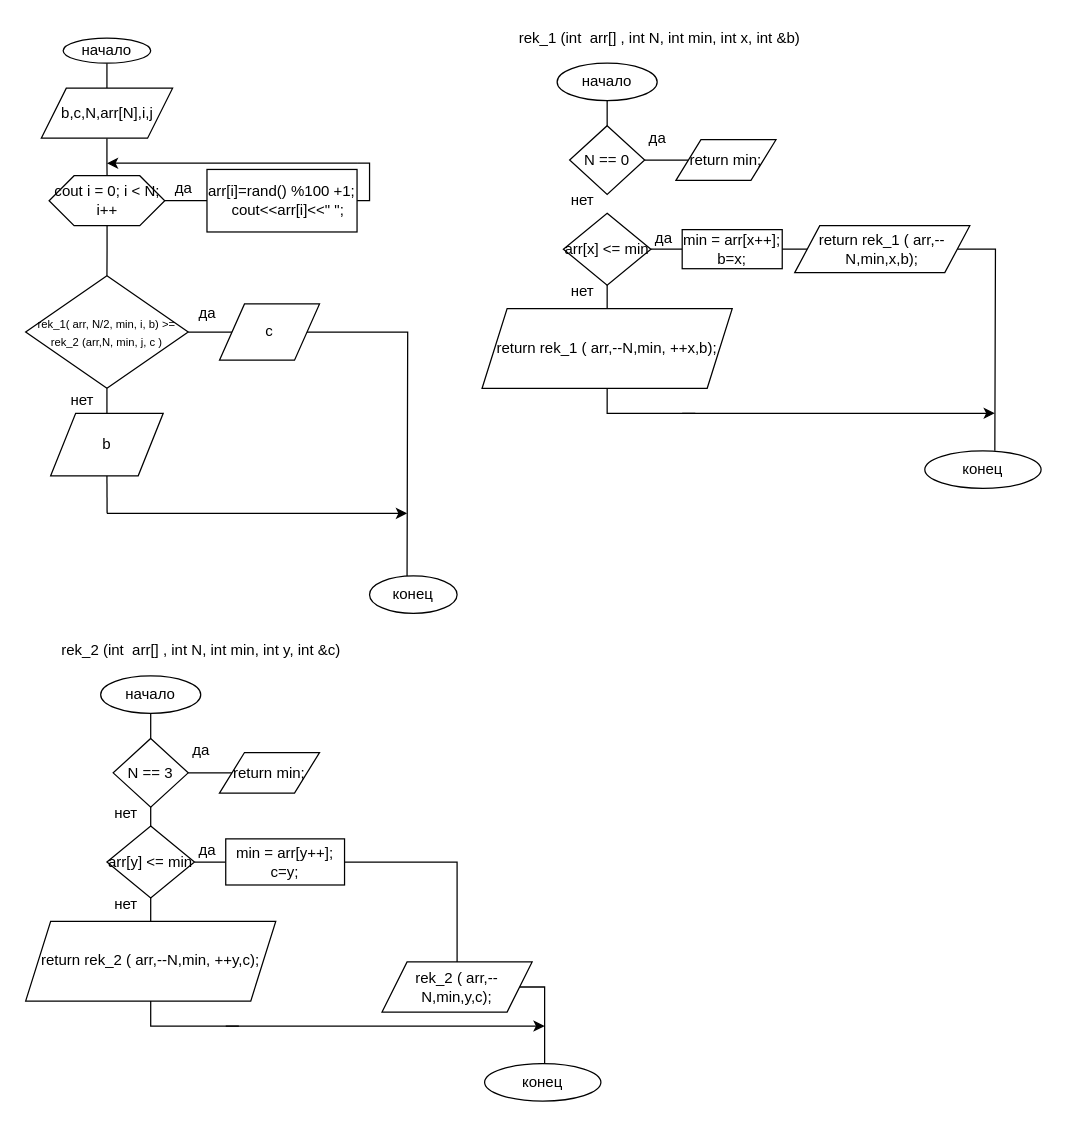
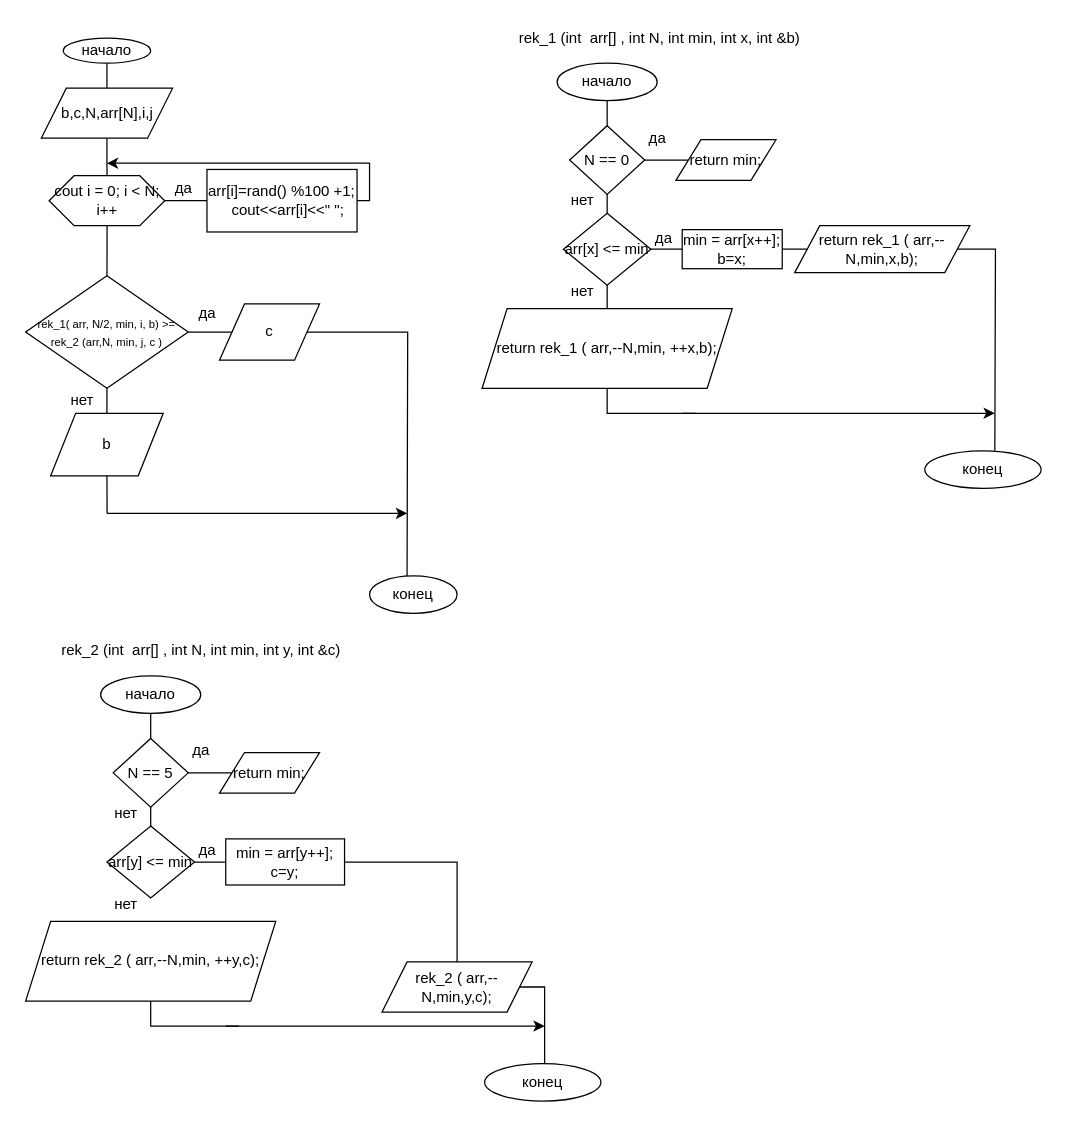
edge "N == 0" -- "arr[x] <= min": added
node "N == 3": label "N == 3" -> "N == 5"
edge "arr[y] <= min" -- "return rek_2 ( arr,--N,min, ++y,c);": removed
